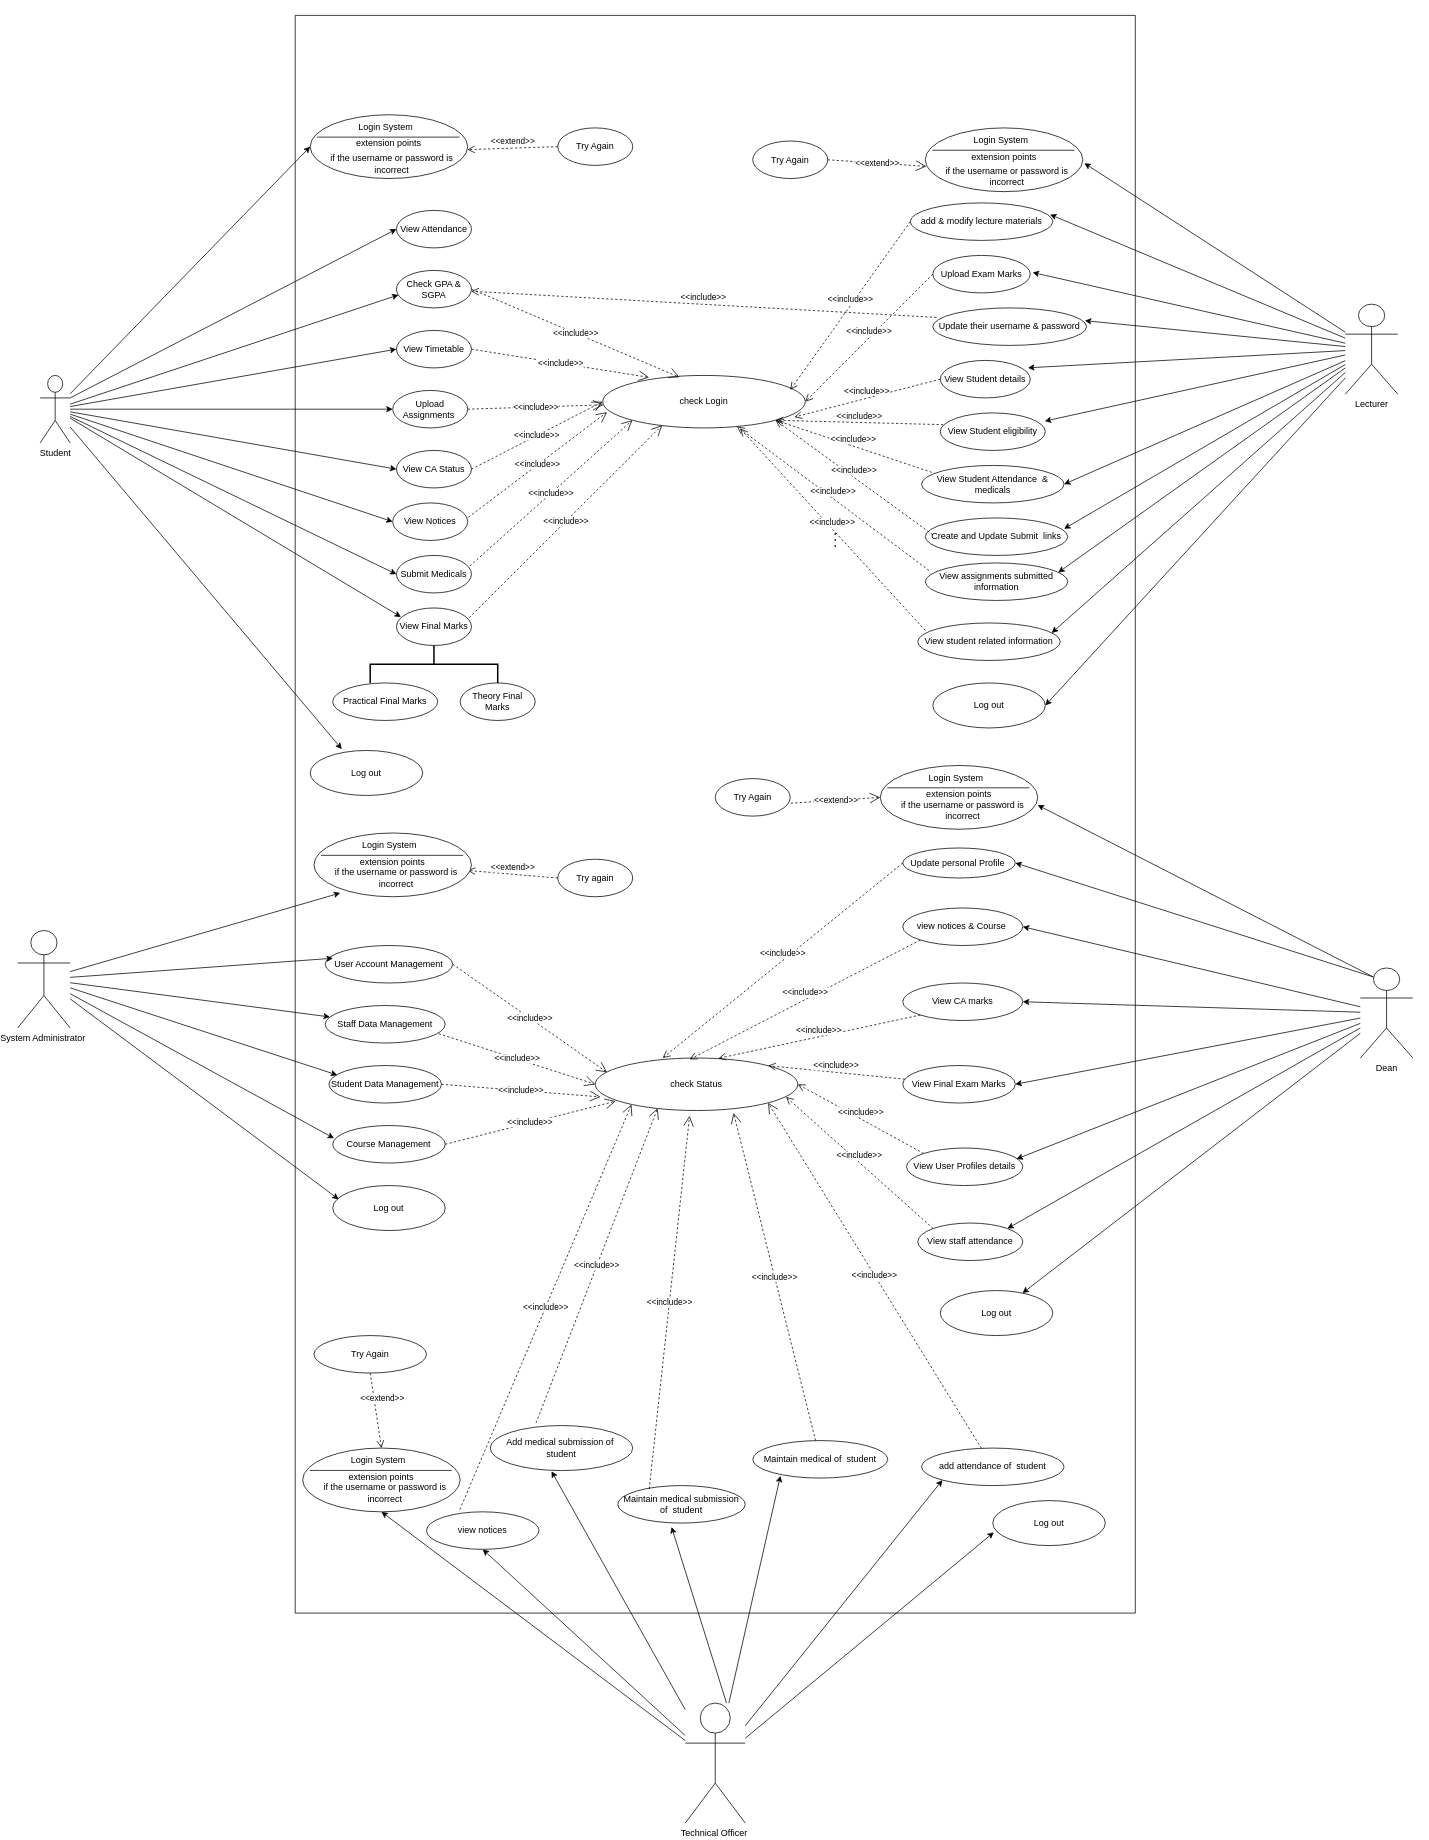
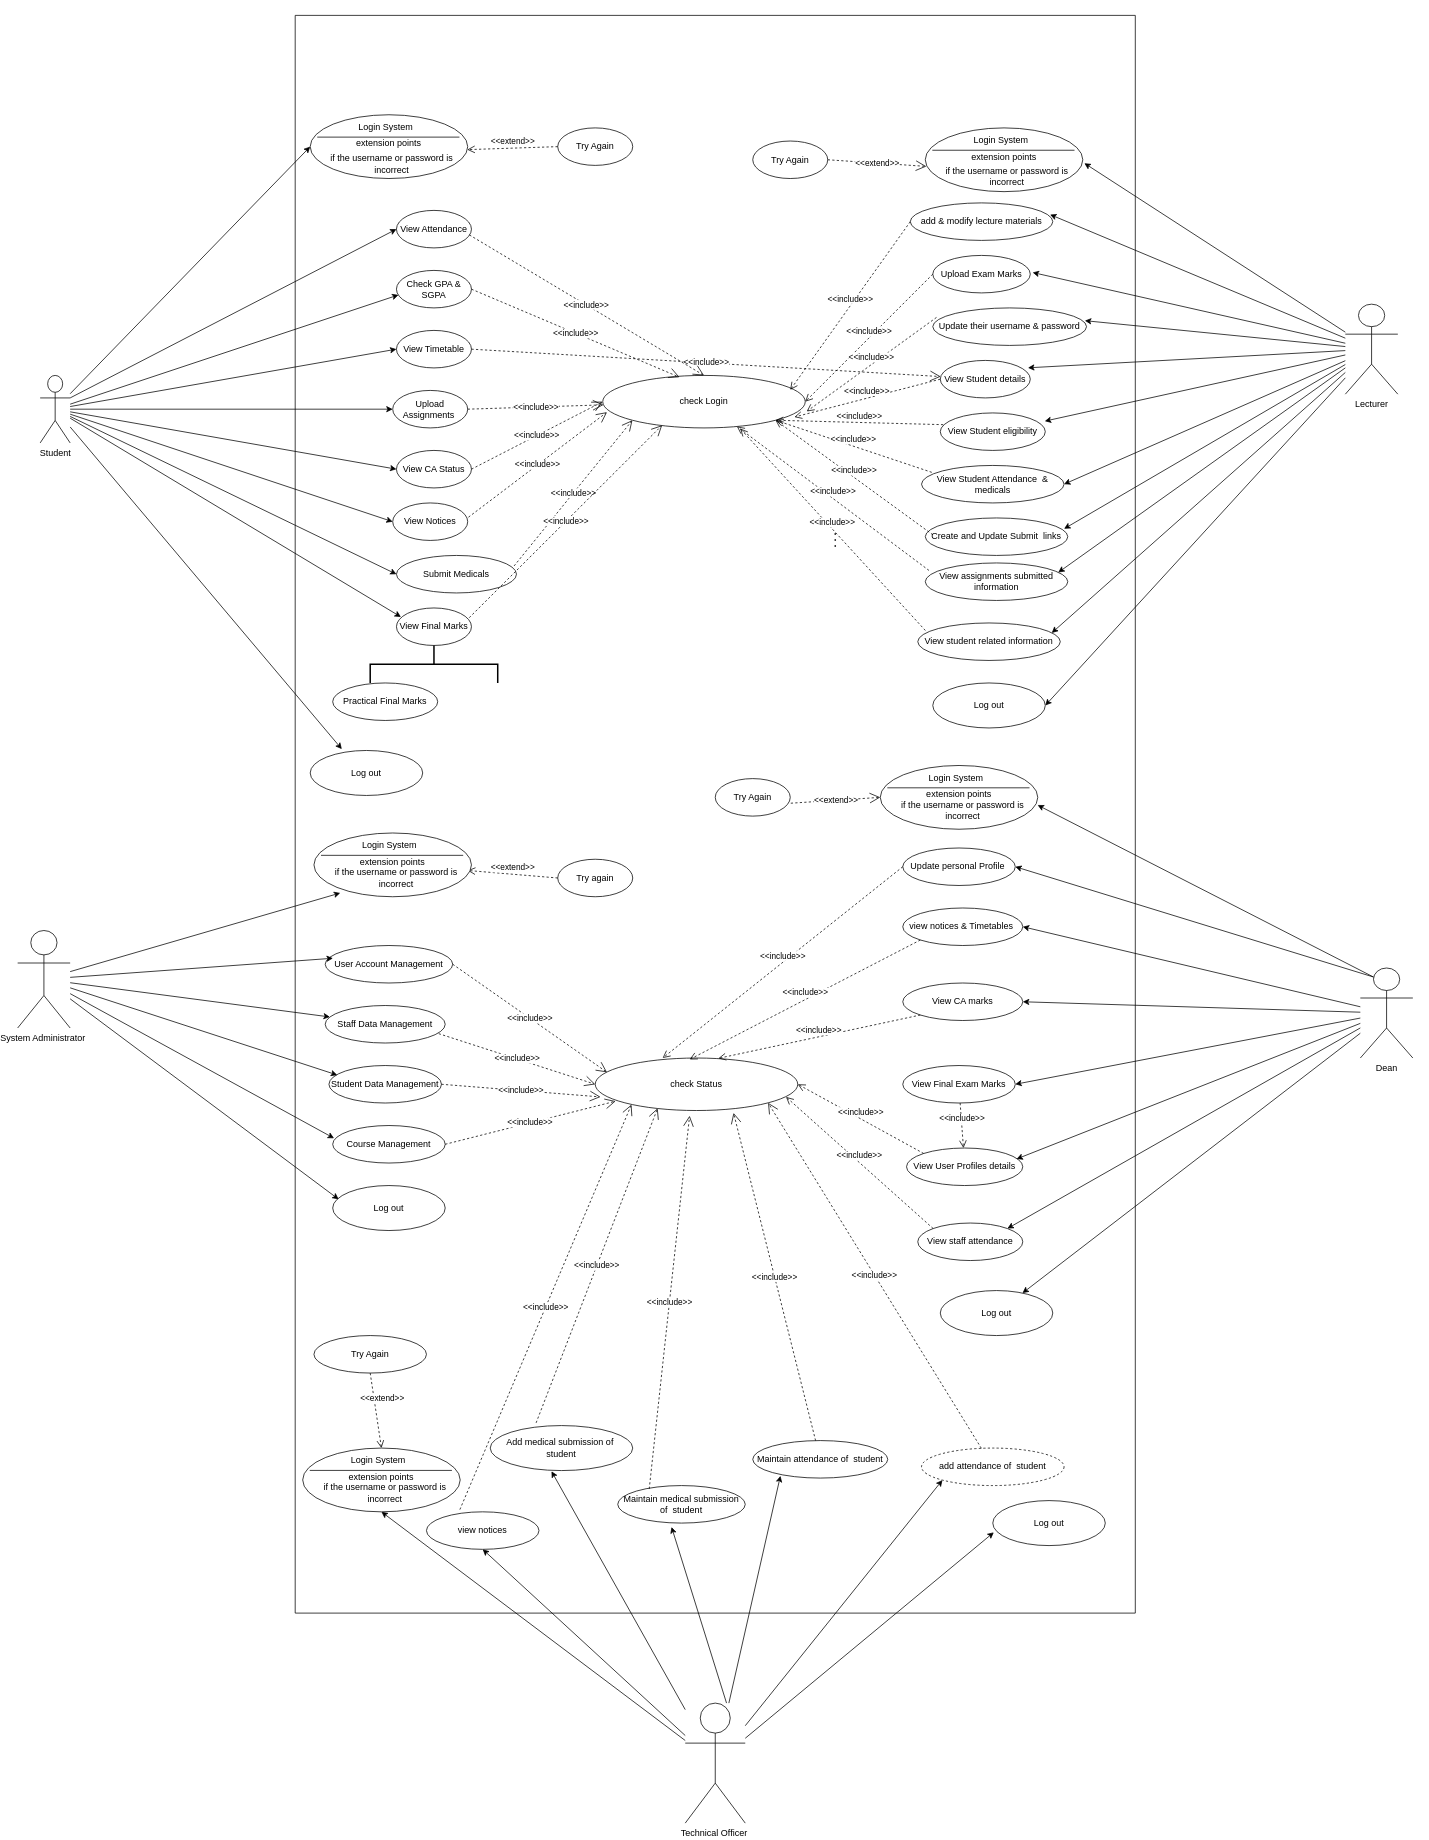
edge "View Attendance" -> "check Login": added, label "<<include>>"
edge "Update their username & password" -> "Check GPA & SGPA": now "Update their username & password" -> "check Login"
edge "View Timetable" -> "check Login": now "View Timetable" -> "View Student details"
node "Submit Medicals": size 75x38 -> 120x38
node "Theory Final Marks": removed
node "Update personal Profile": size 113x30 -> 113x38
node "view notices & Course": label "view notices & Course" -> "view notices & Timetables"
edge "View Final Exam Marks" -> "check Status": now "View Final Exam Marks" -> "View User Profiles details"
node "Maintain medical of student": label "Maintain medical of student" -> "Maintain attendance of student"
node "add attendance of student": style solid -> dashed
